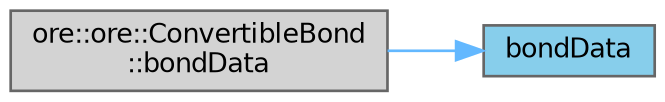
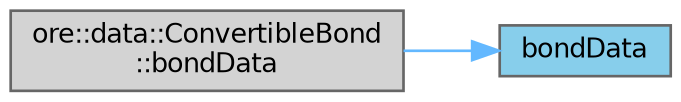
node "ore::ore::ConvertibleBond ::bondData": label "ore::ore::ConvertibleBond ::bondData" -> "ore::data::ConvertibleBond ::bondData"
